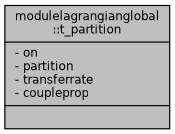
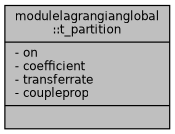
node "modulelagrangianglobal": text "- partition" -> "- coefficient"
